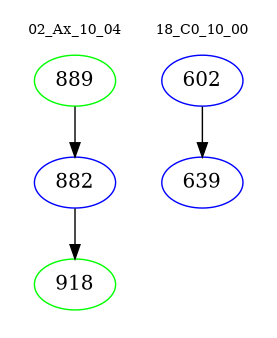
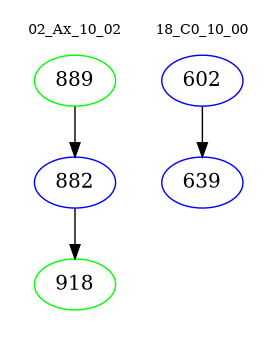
cluster "02_Ax_10_04": label "02_Ax_10_04" -> "02_Ax_10_02"
